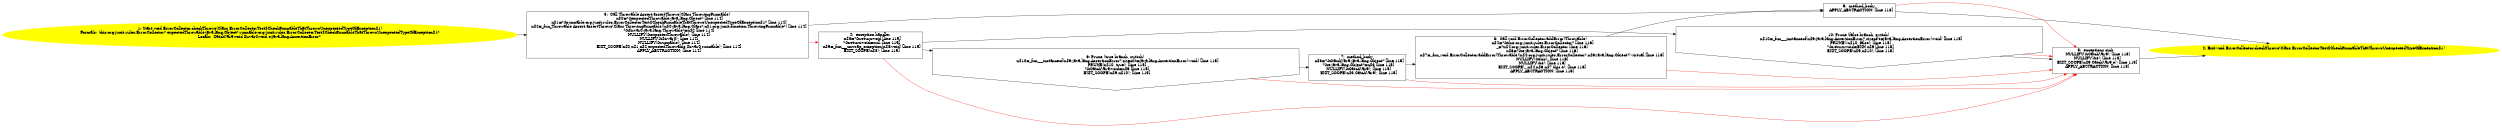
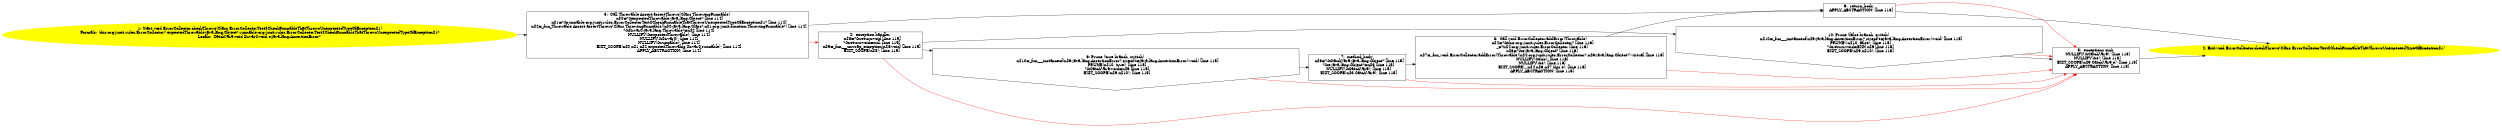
node "9:  method_body APPLY_ABSTRACTION; [line 118]": label "9:  method_body APPLY_ABSTRACTION; [line 118]" -> "9:  return_body APPLY_ABSTRACTION; [line 118]"
